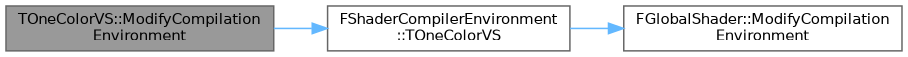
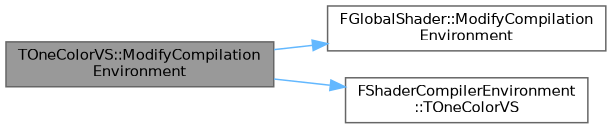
edge "FShaderCompilerEnvironment ::TOneColorVS" -> "FGlobalShader::ModifyCompilation Environment": now "TOneColorVS::ModifyCompilation Environment" -> "FGlobalShader::ModifyCompilation Environment"
